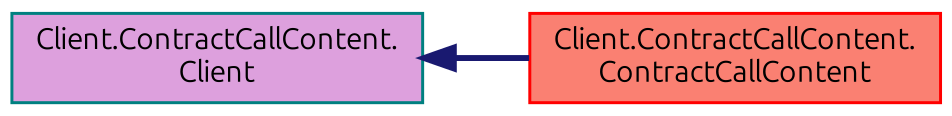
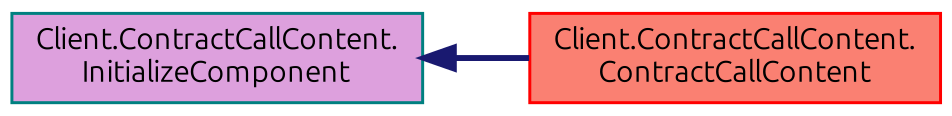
node "Client.ContractCallContent. Client": label "Client.ContractCallContent. Client" -> "Client.ContractCallContent. InitializeComponent"
